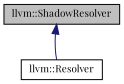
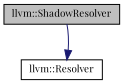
edge "llvm::Resolver" -> "llvm::ShadowResolver": reversed
